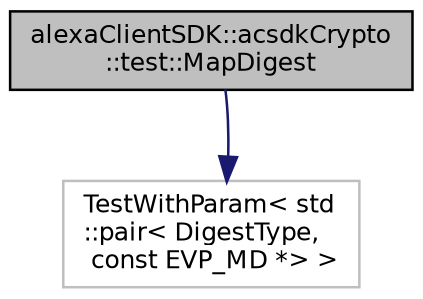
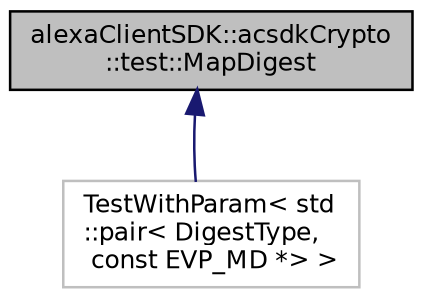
edge "alexaClientSDK::acsdkCrypto ::test::MapDigest" -> "TestWithParam< std ::pair< DigestType, const EVP_MD *> >": reversed
